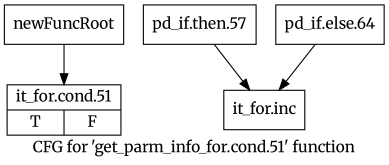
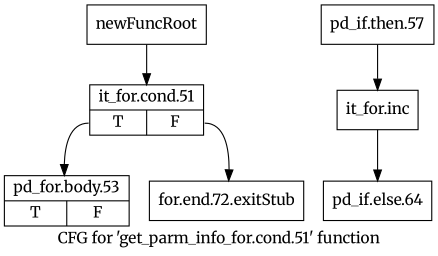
edge "pd_if.else.64" -> "it_for.inc": reversed
node "pd_for.body.53": added
node "for.end.72.exitStub": added
